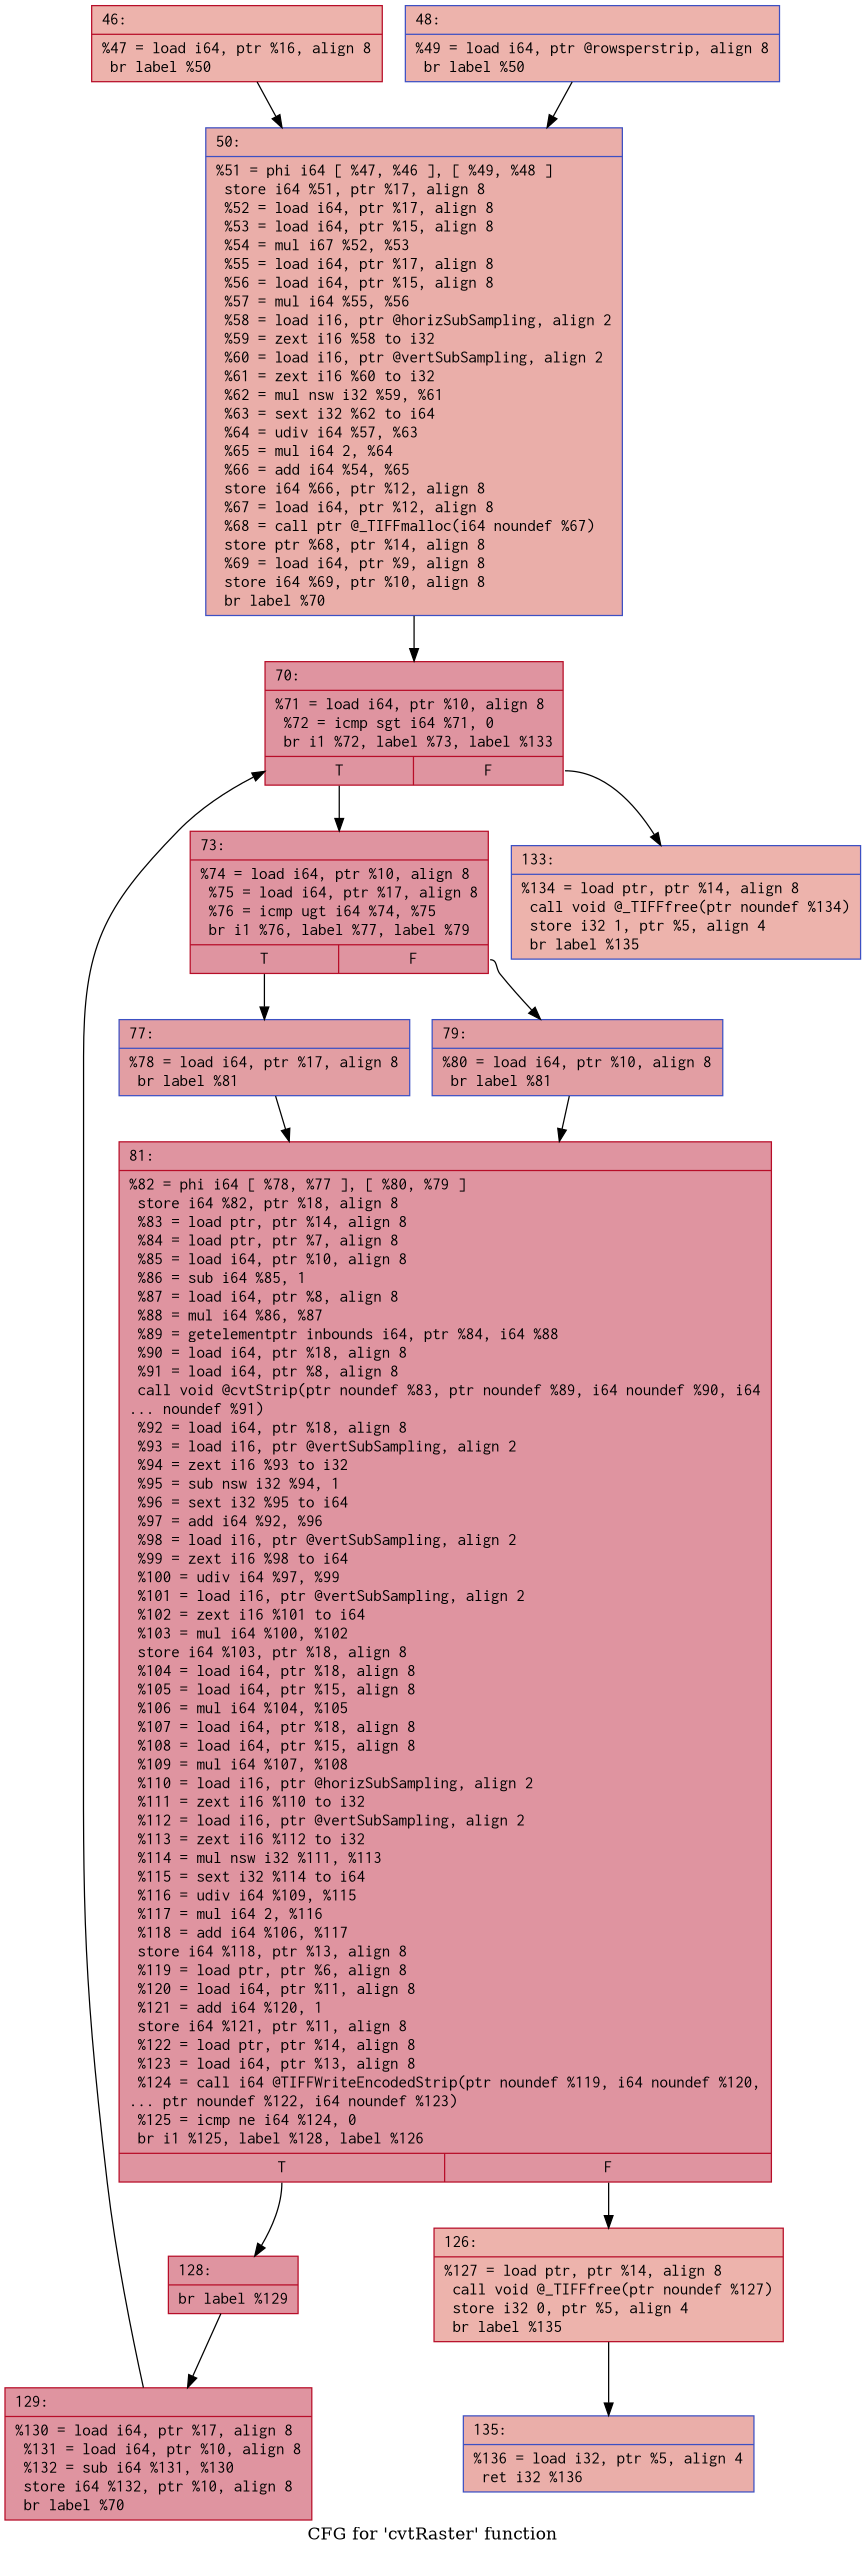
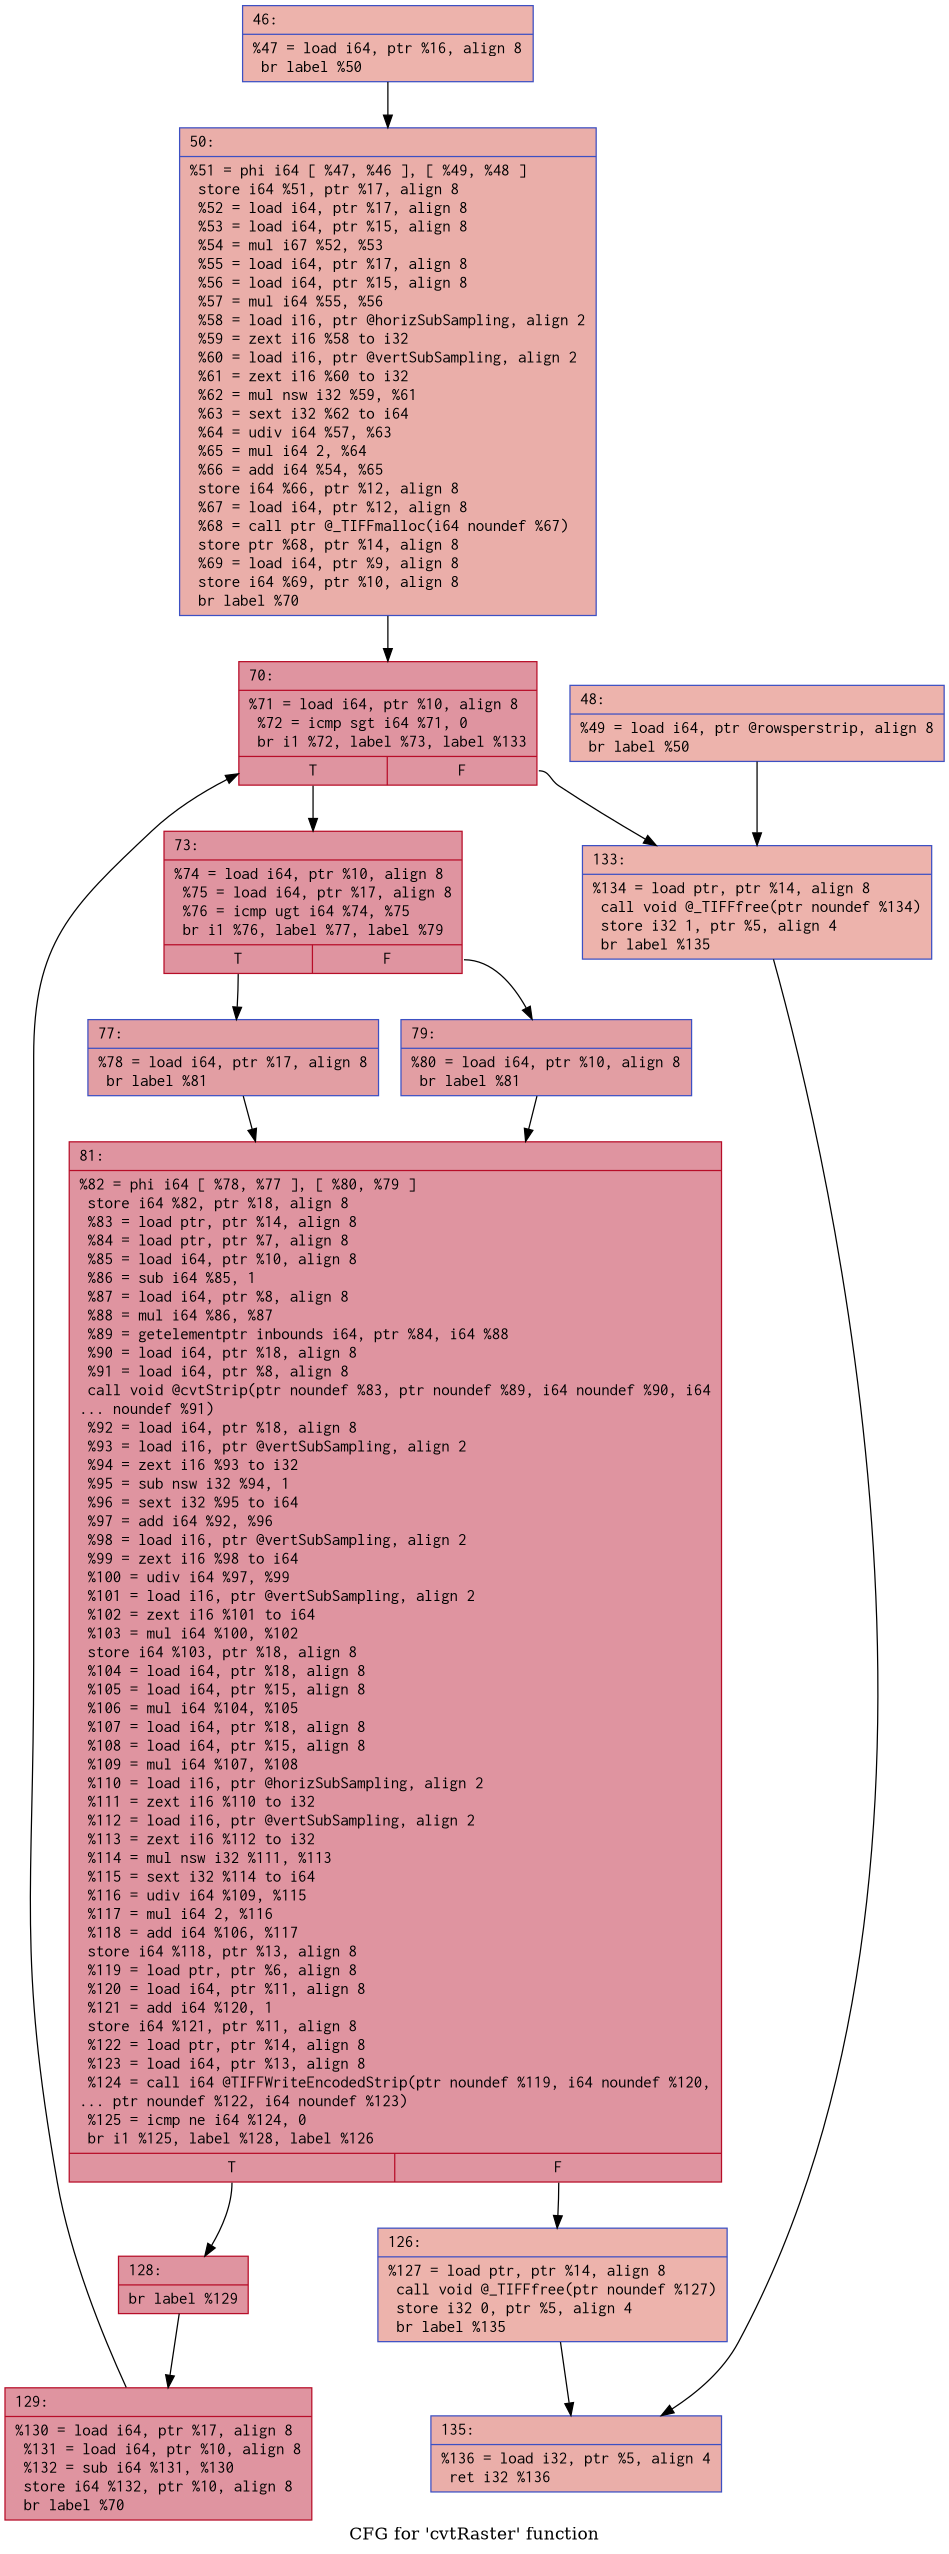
node "46:": color #b70d28ff -> #3d50c3ff
edge "48:" -> "50:": now "48:" -> "133:"
edge "133:" -> "135:": added
node "126:": color #b70d28ff -> #3d50c3ff
